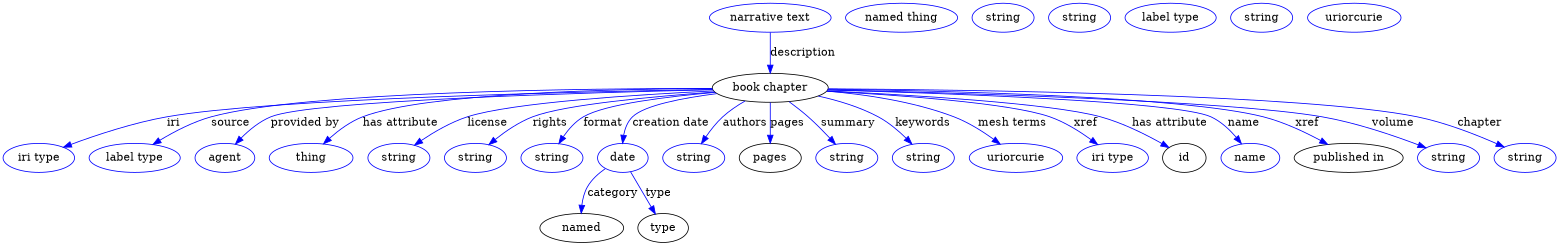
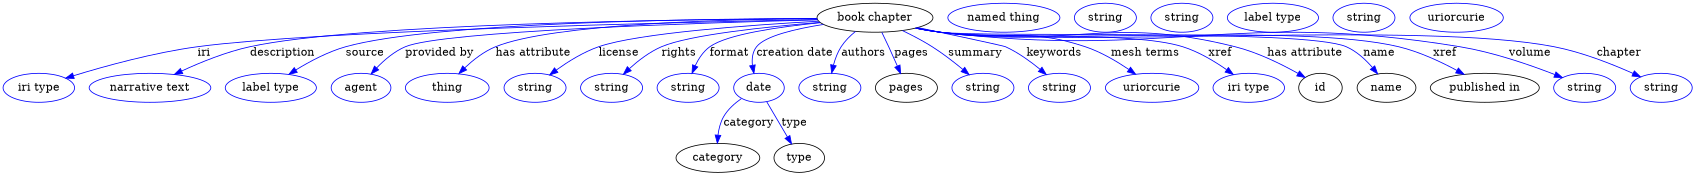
edge "narrative text" -> "book chapter": reversed
node "name": color blue -> black
node "named": label "named" -> "category"
